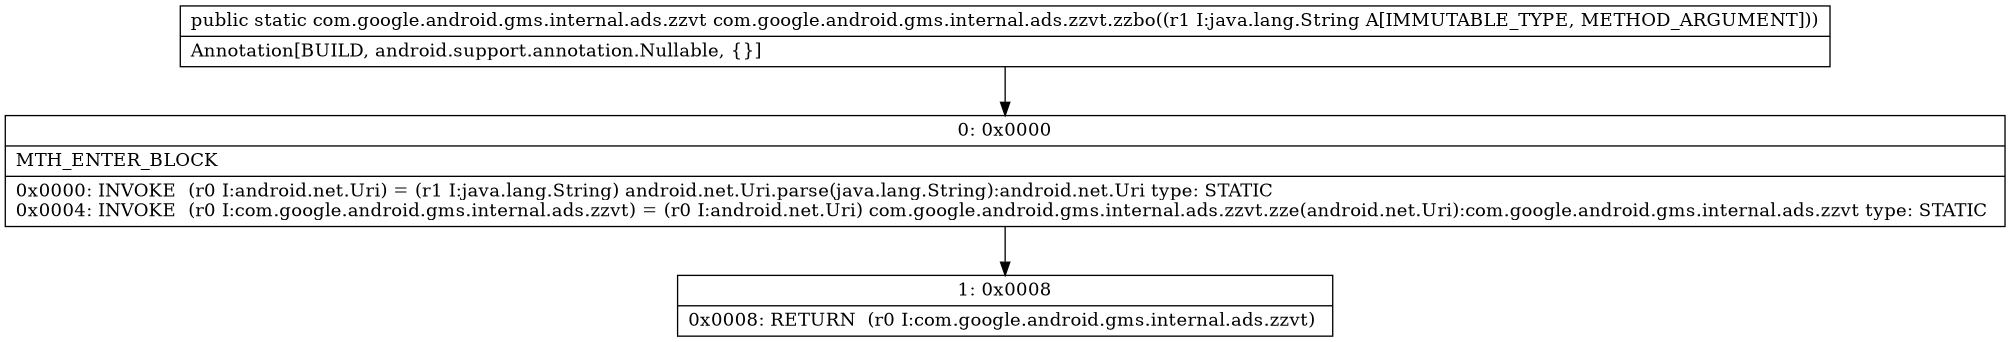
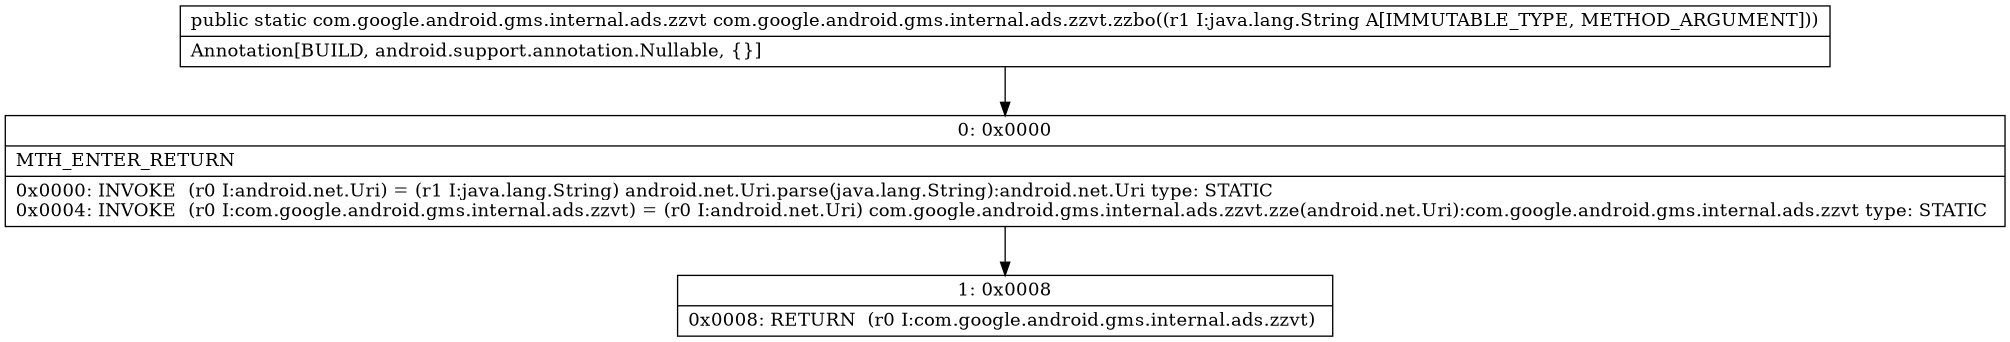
node "0: 0x0000": text "MTH_ENTER_BLOCK" -> "MTH_ENTER_RETURN"
